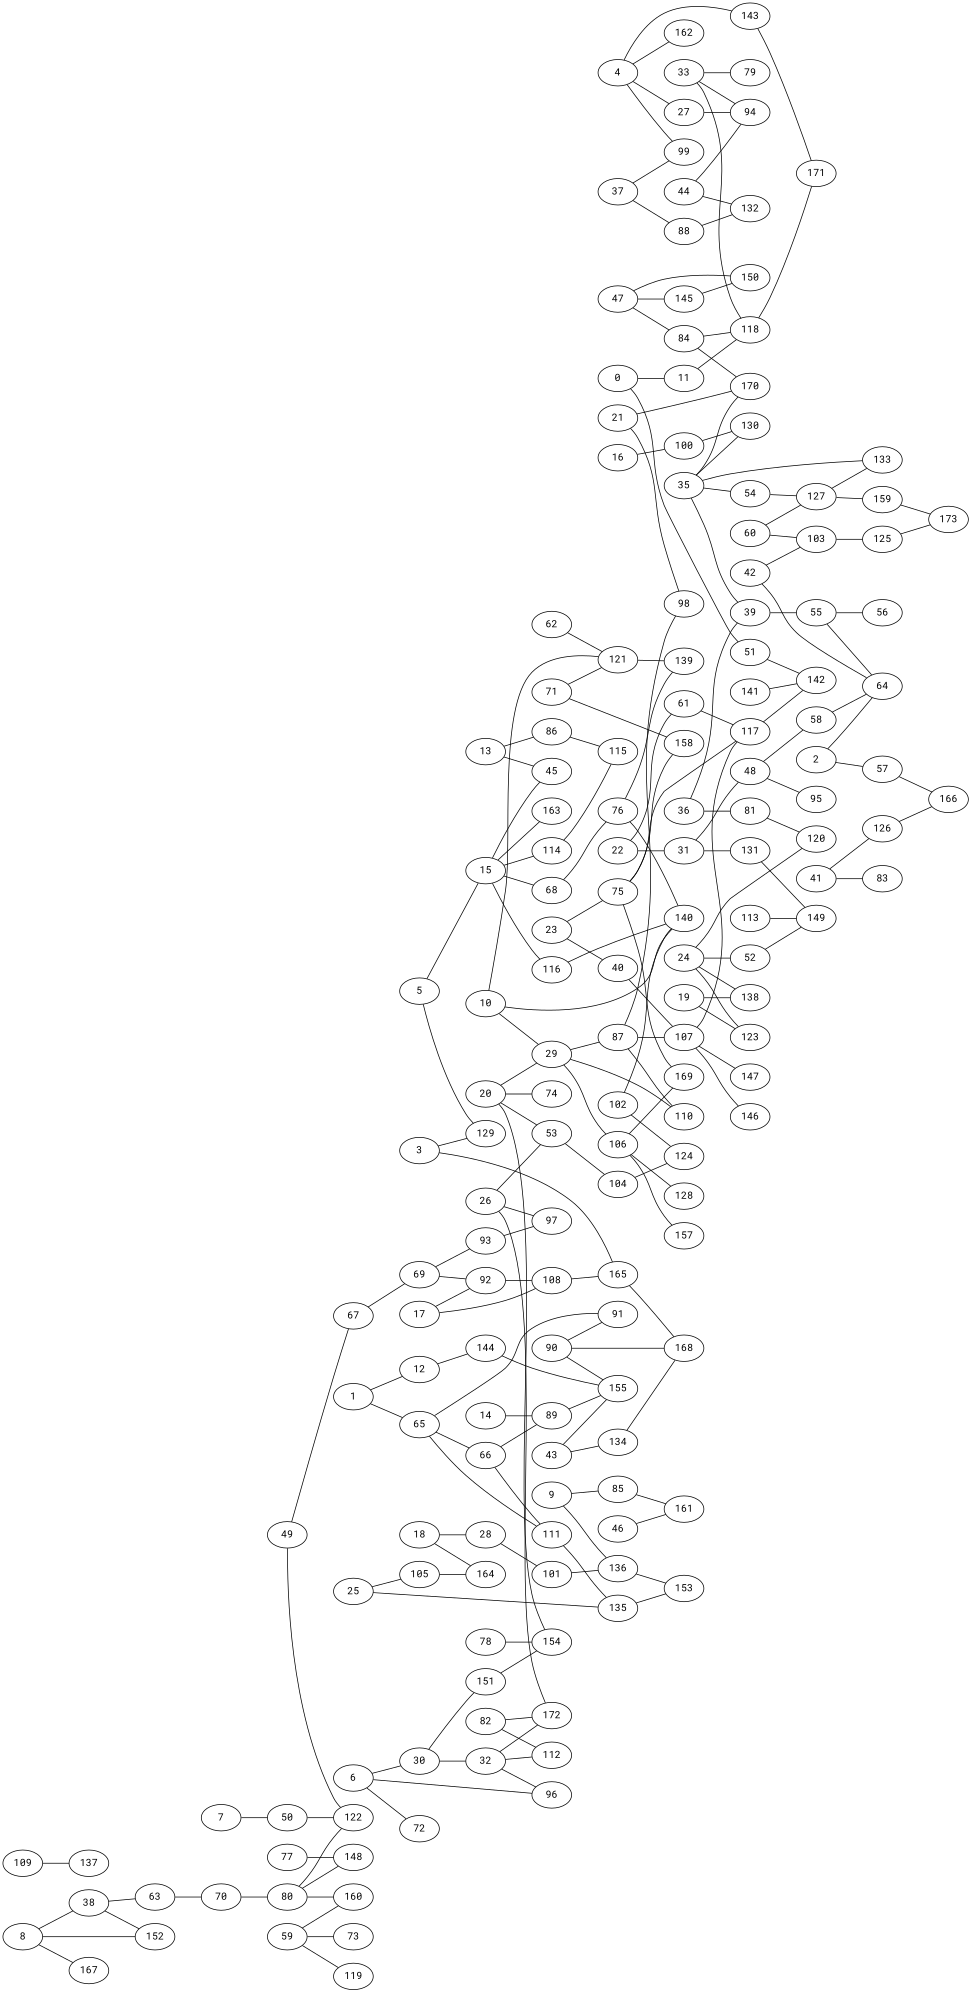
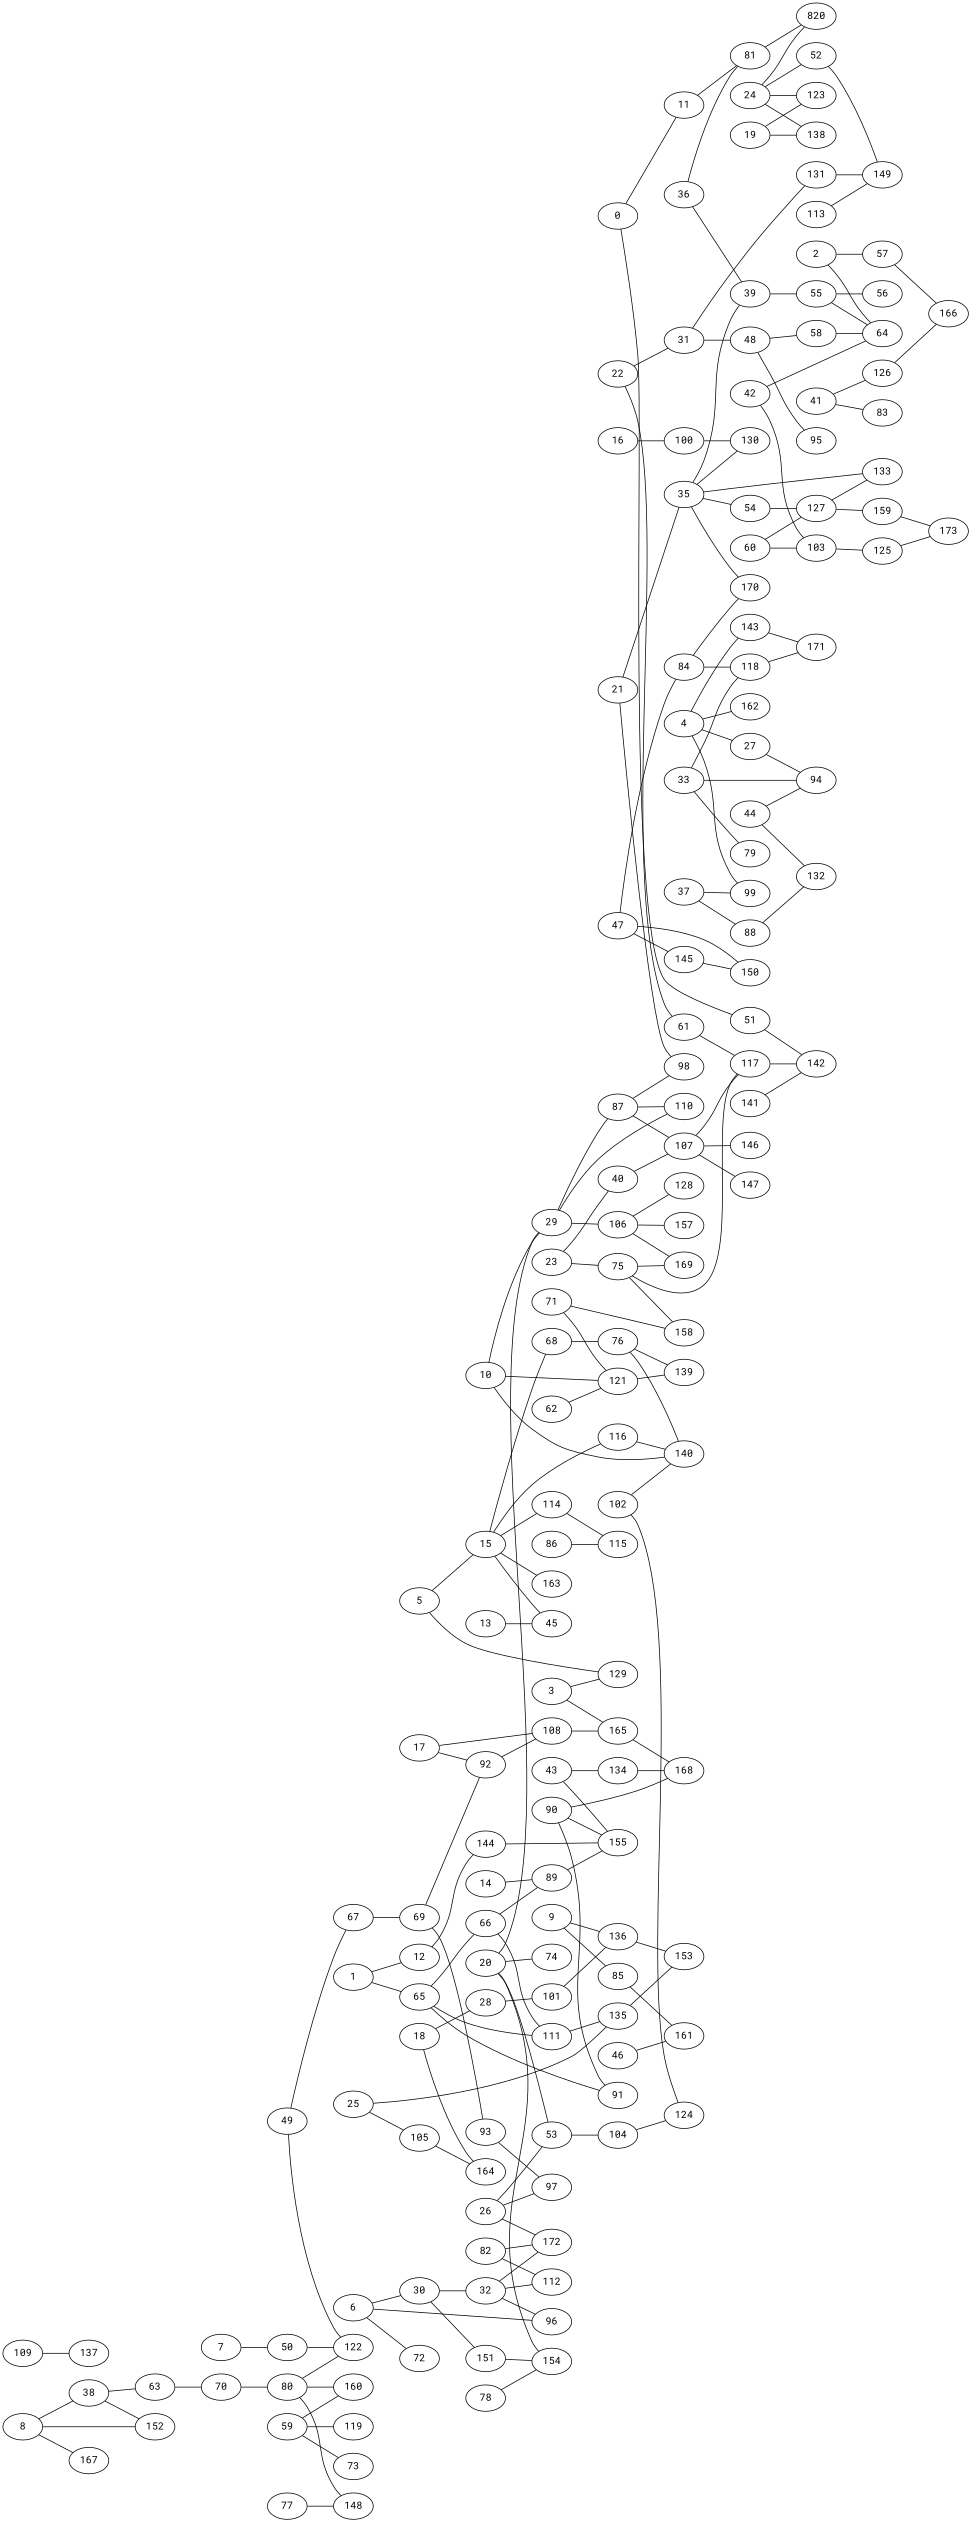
edge "118" -- "11": now "81" -- "11"
edge "170" -- "21": now "35" -- "21"
edge "86" -- "13": removed
node "120": label "120" -> "820"
